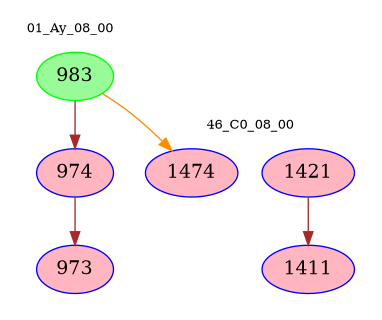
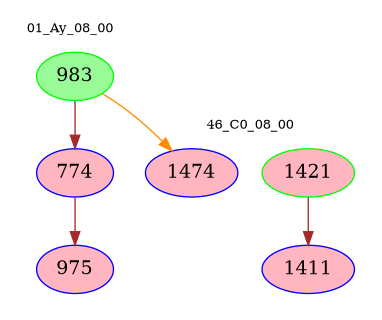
node "974": label "974" -> "774"
node "1421": color blue -> green
node "973": label "973" -> "975"
